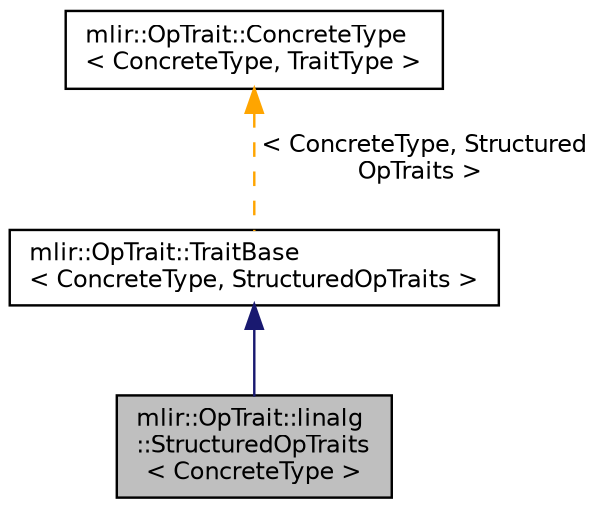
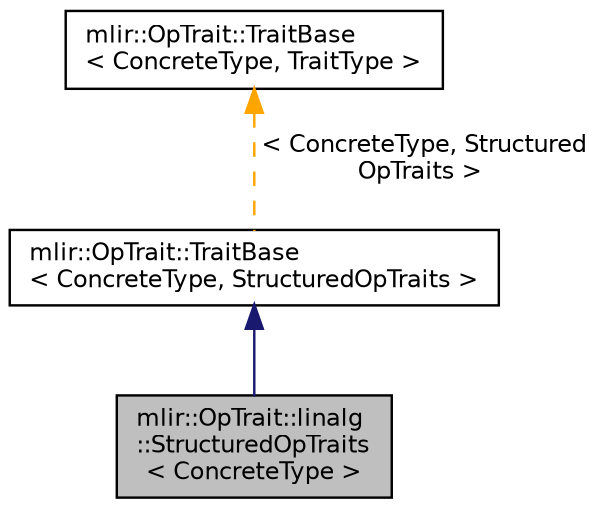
node "mlir::OpTrait::ConcreteType < ConcreteType, TraitType >": label "mlir::OpTrait::ConcreteType < ConcreteType, TraitType >" -> "mlir::OpTrait::TraitBase < ConcreteType, TraitType >"
